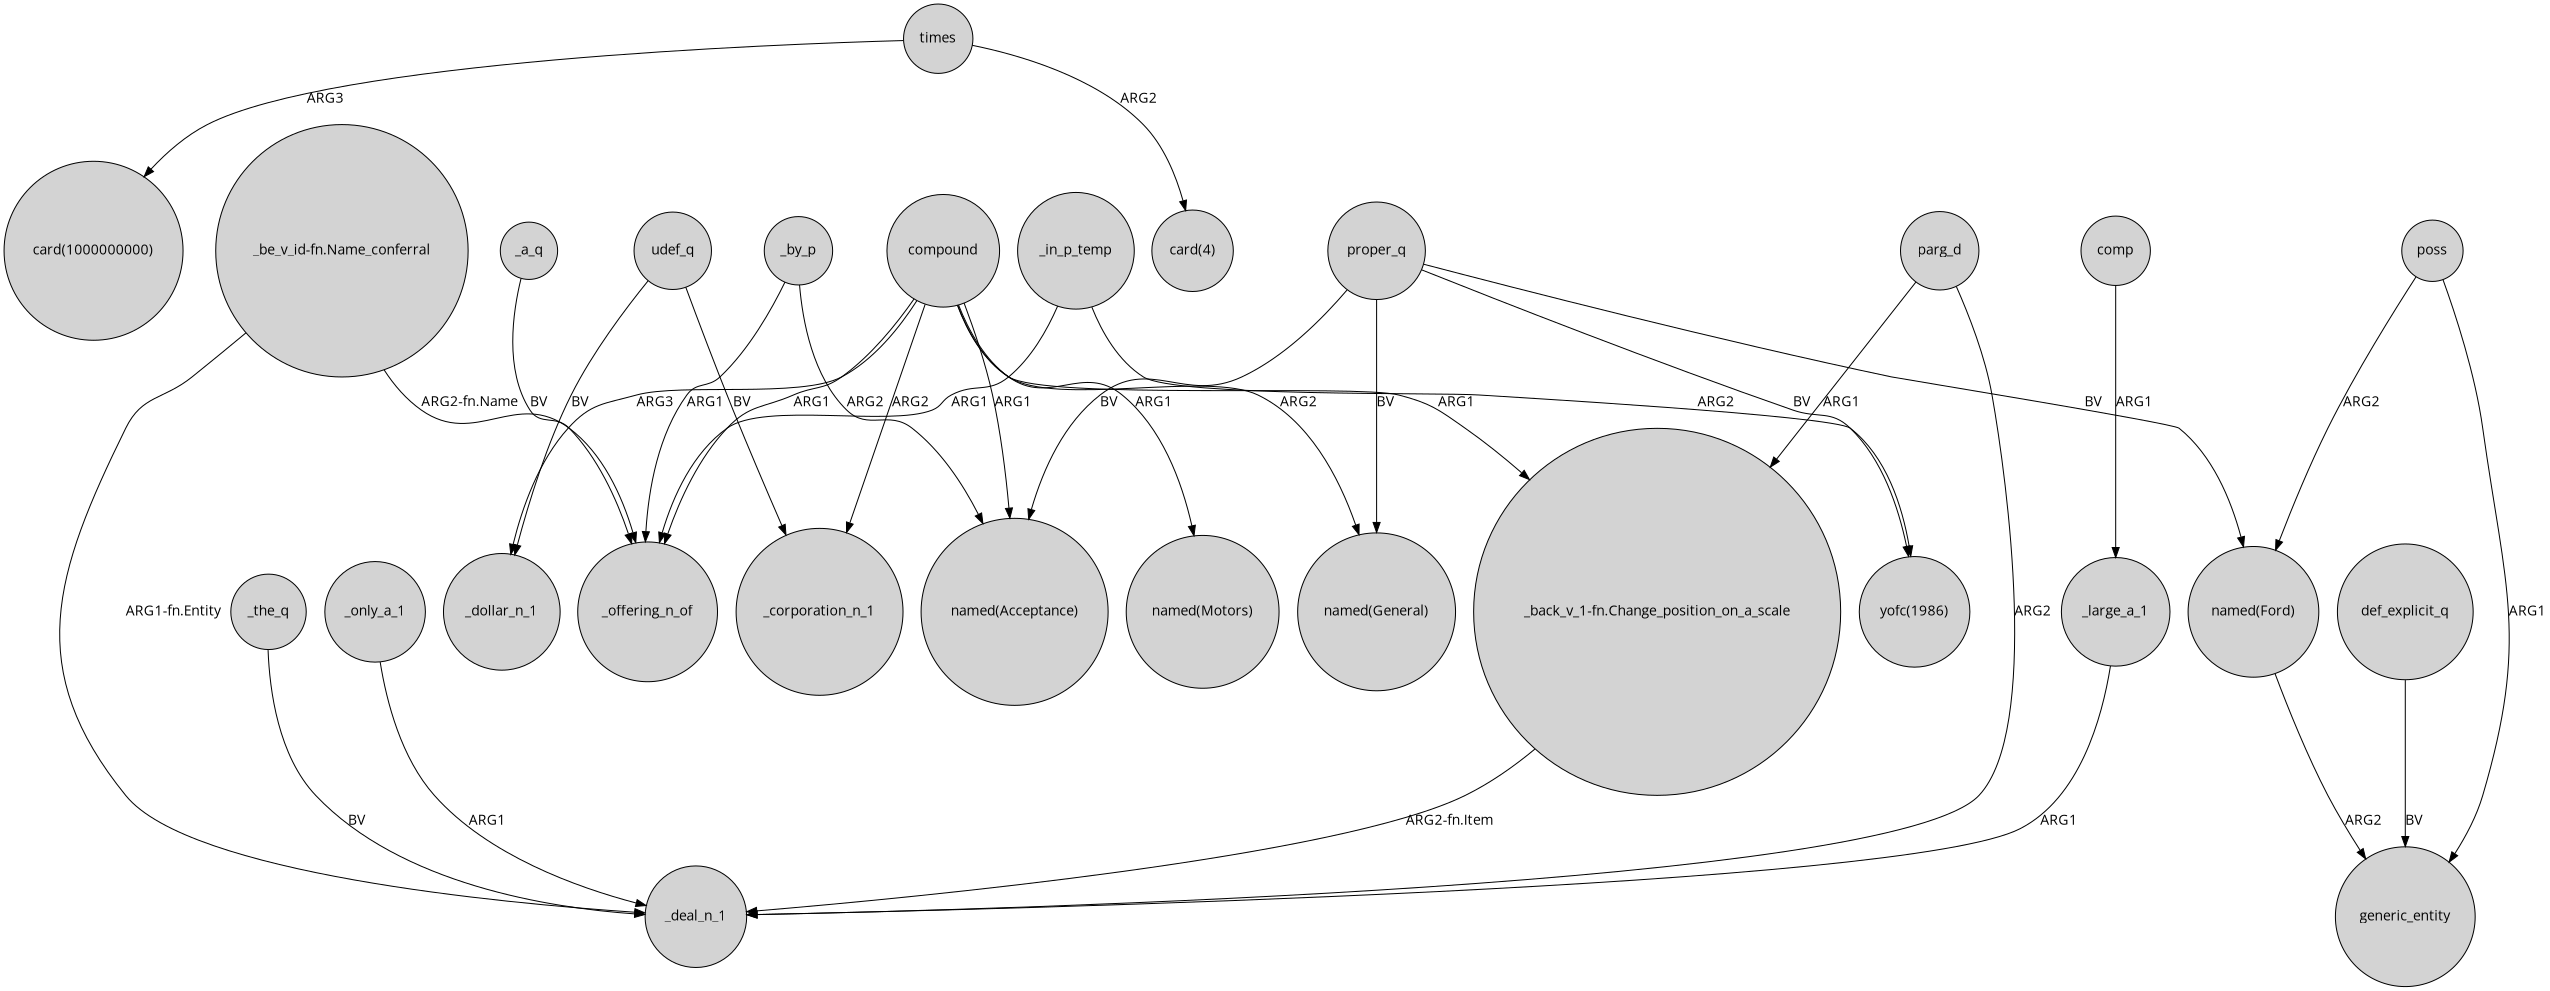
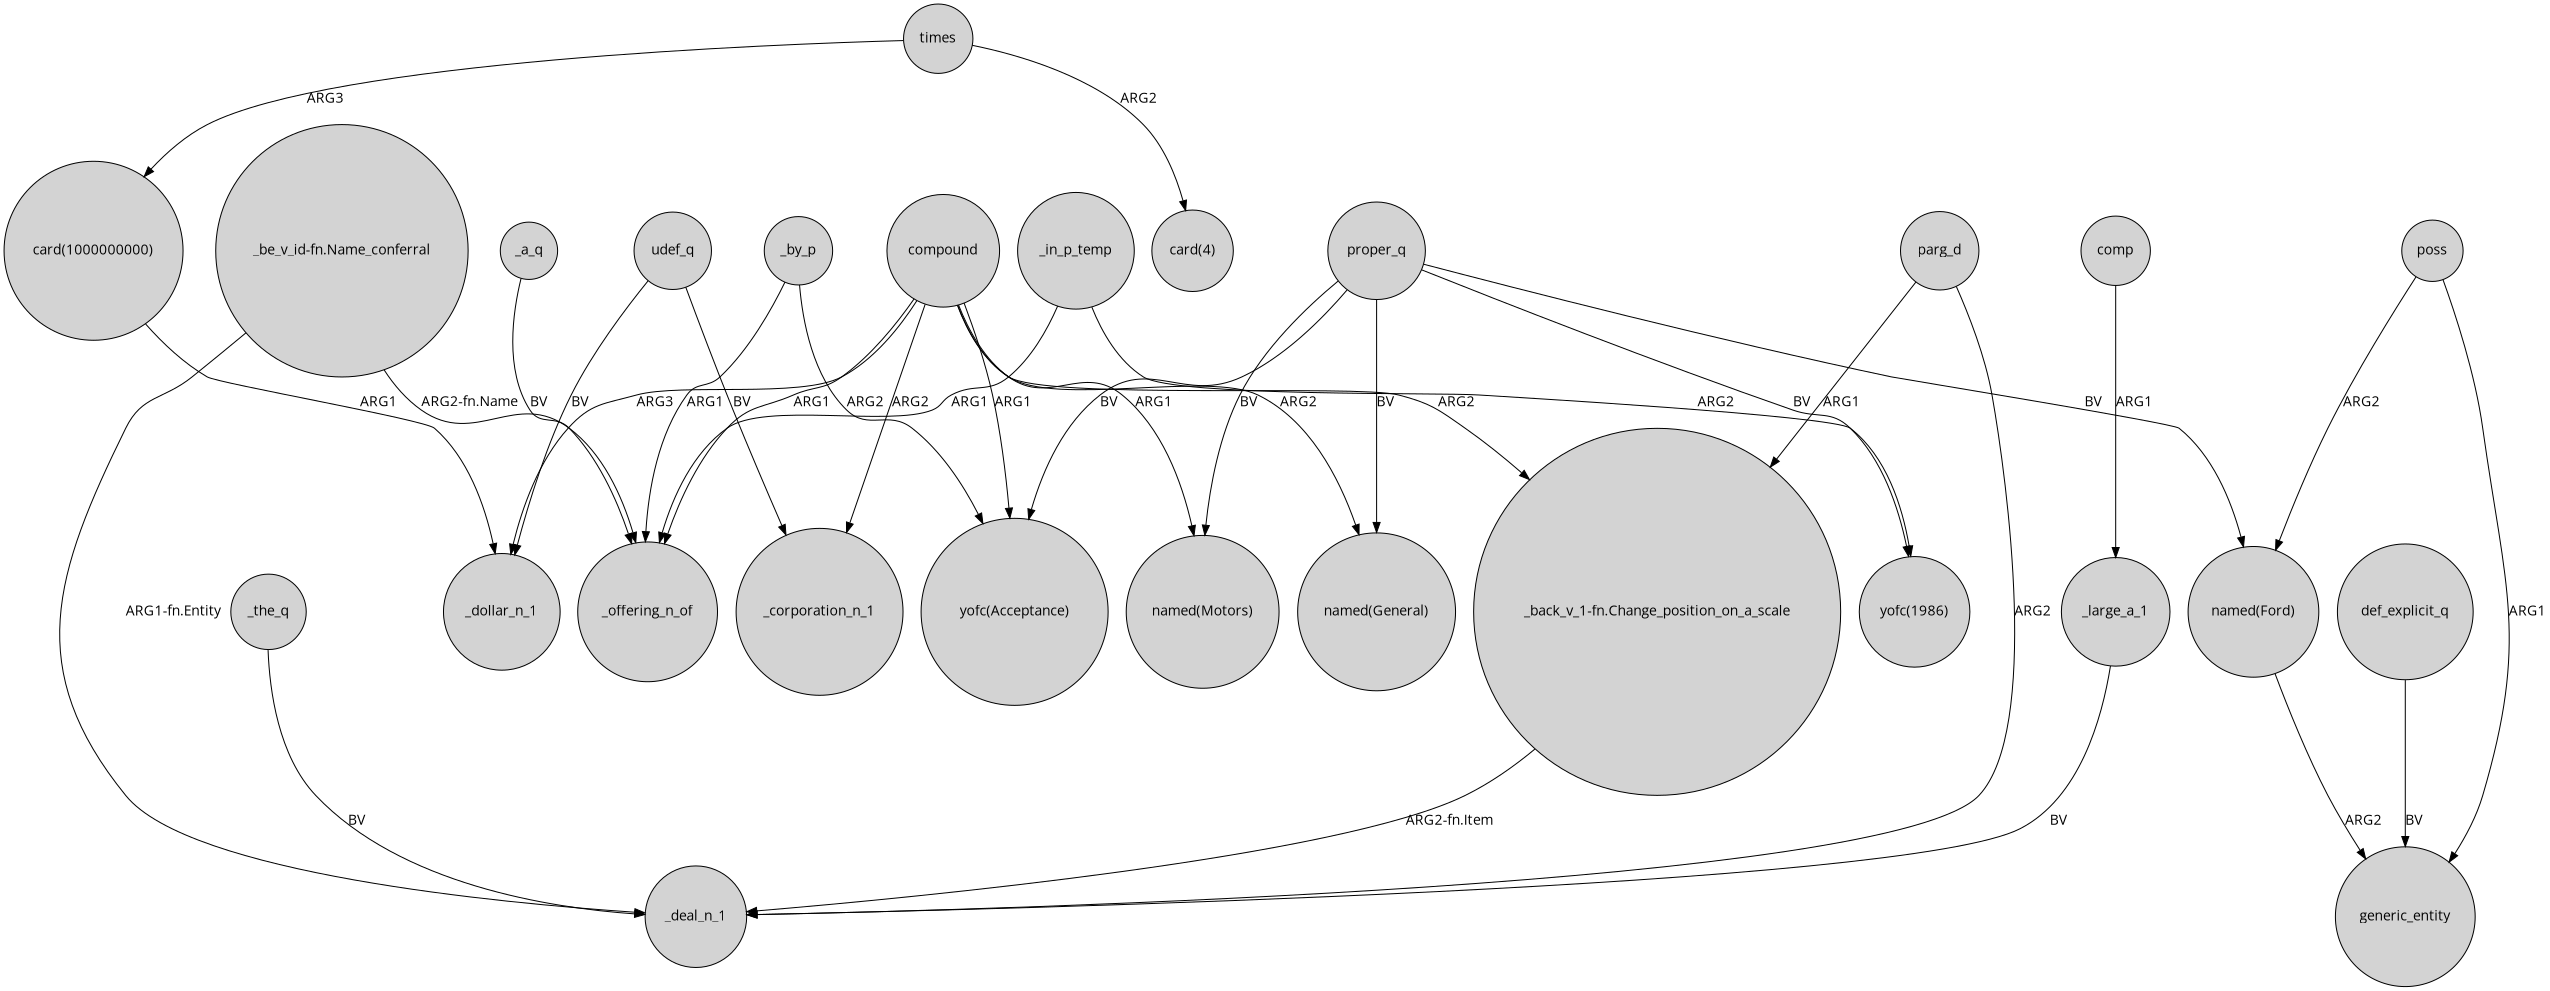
edge "proper_q" -> "named(Motors)": added, label "BV"
edge "compound" -> "_back_v_1-fn.Change_position_on_a_scale": label "ARG1" -> "ARG2"
edge "card(1000000000)" -> "_dollar_n_1": added, label "ARG1"
node "_only_a_1": removed
node "named(Acceptance)": label "named(Acceptance)" -> "yofc(Acceptance)"
edge "_large_a_1" -> "_deal_n_1": label "ARG1" -> "BV"
